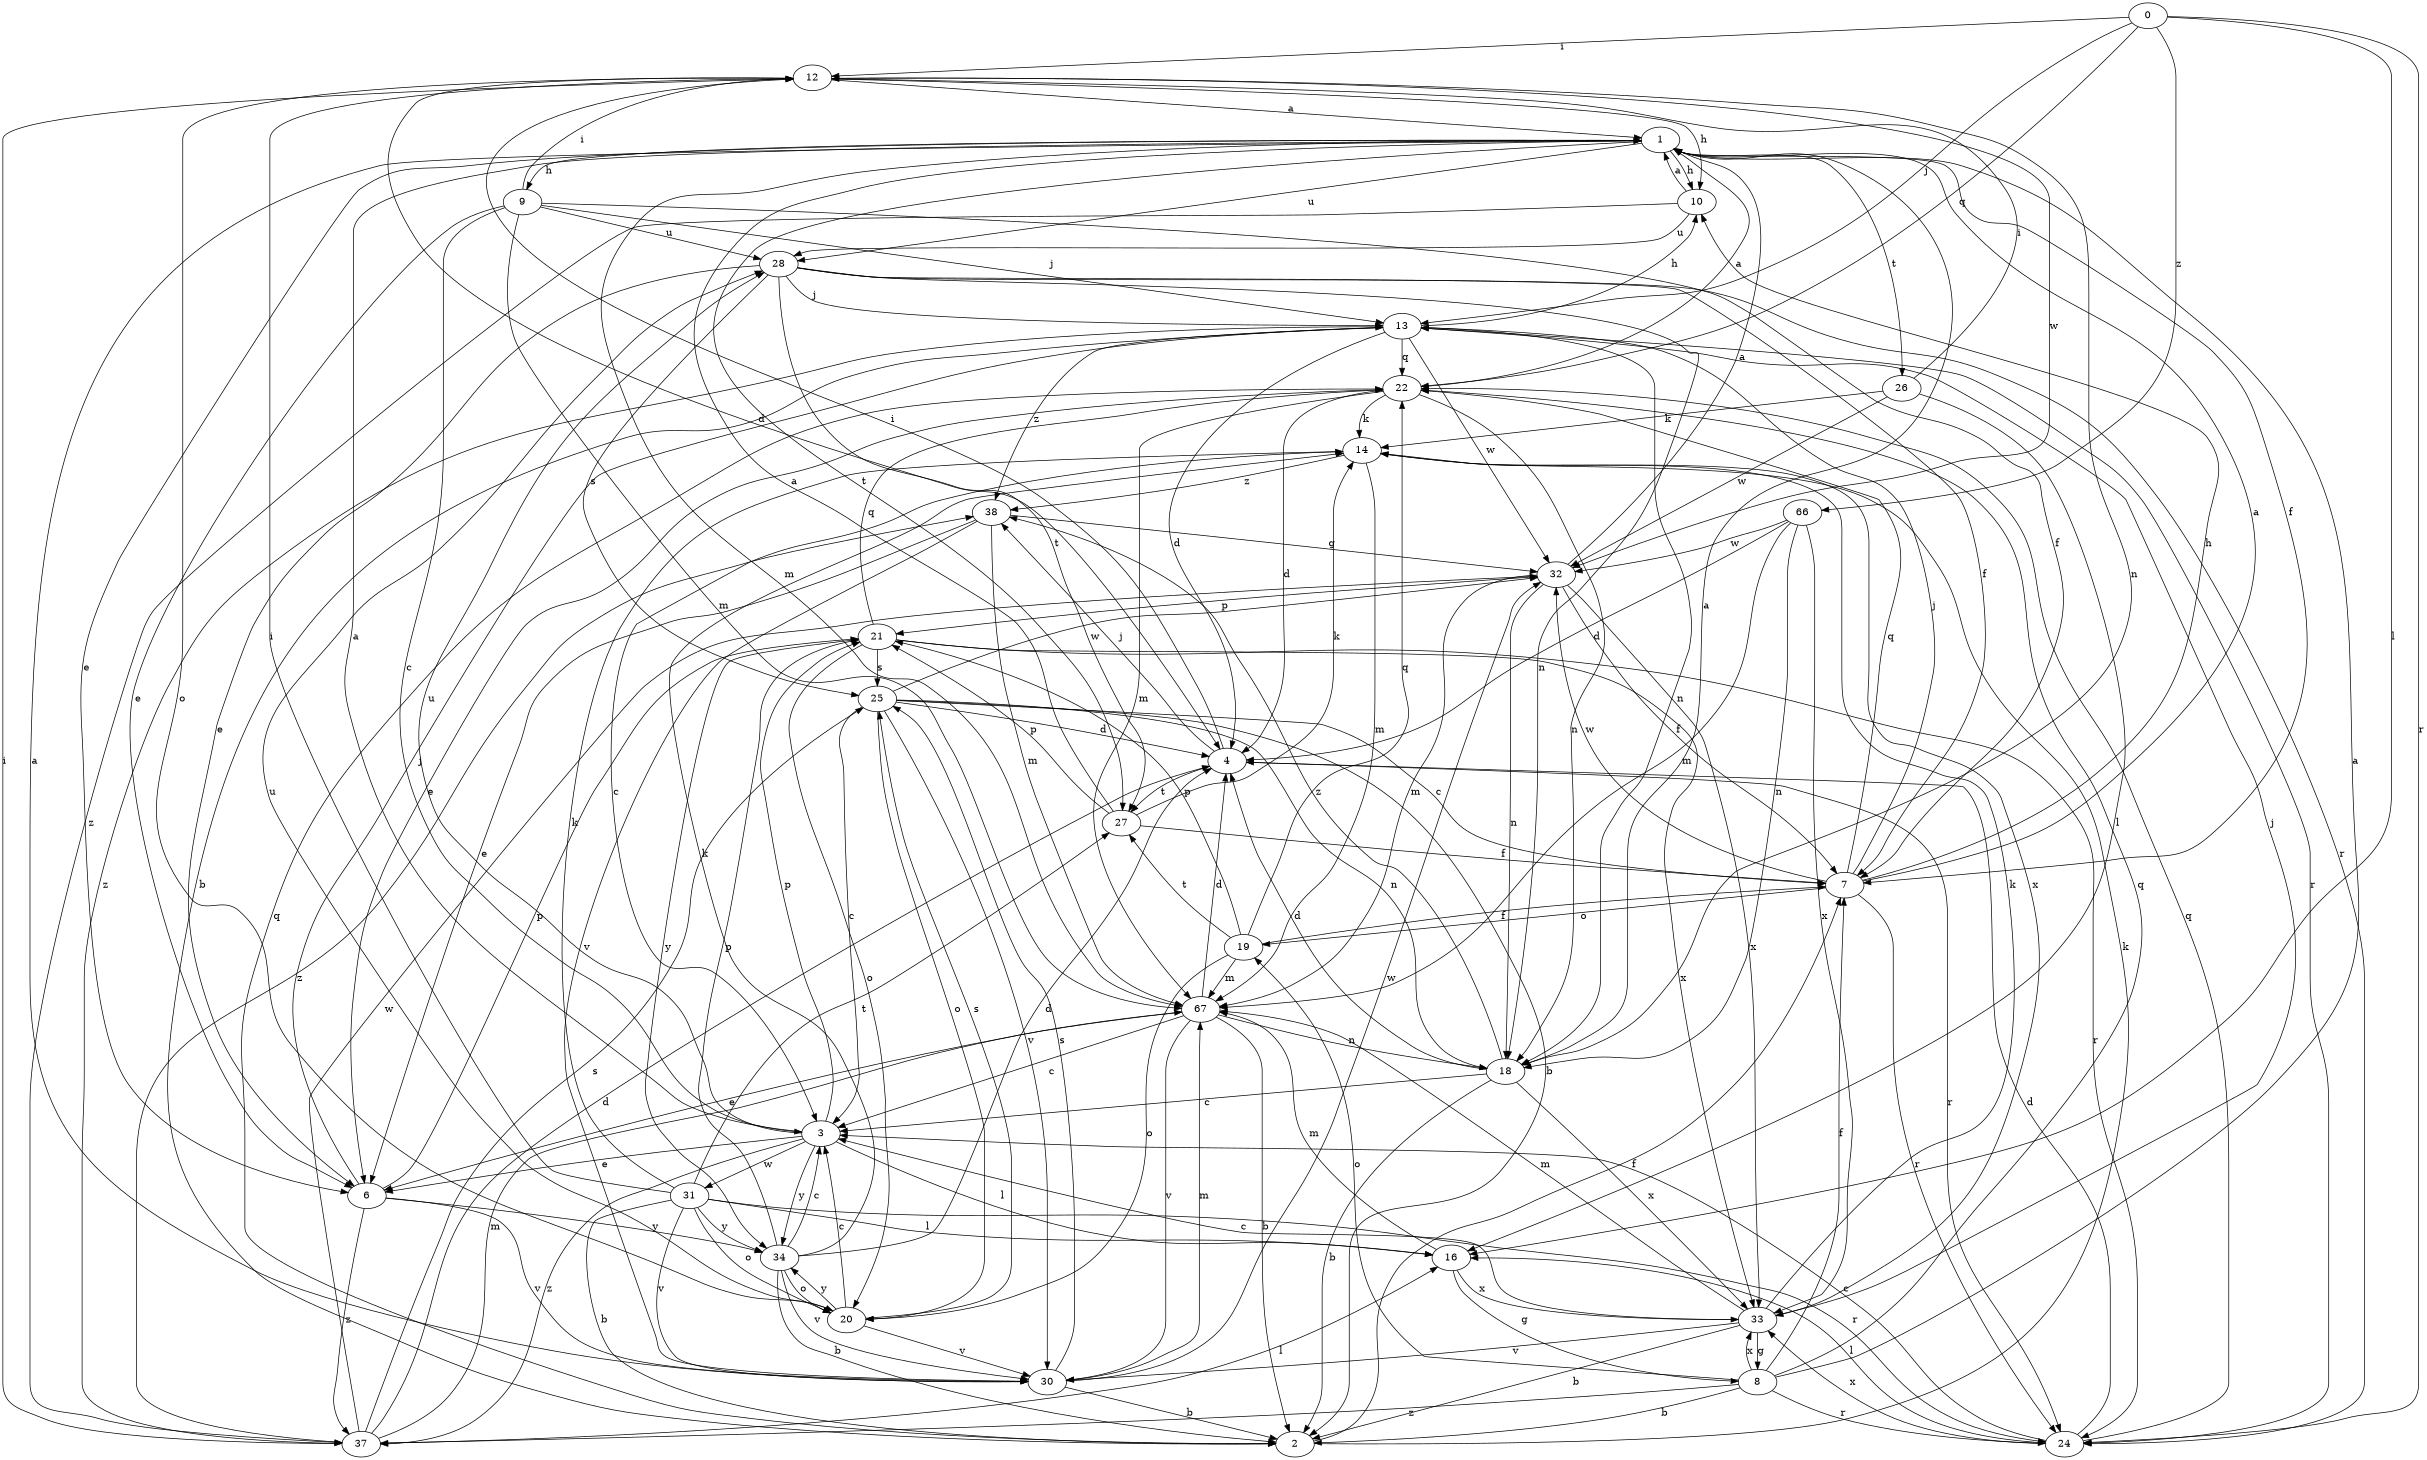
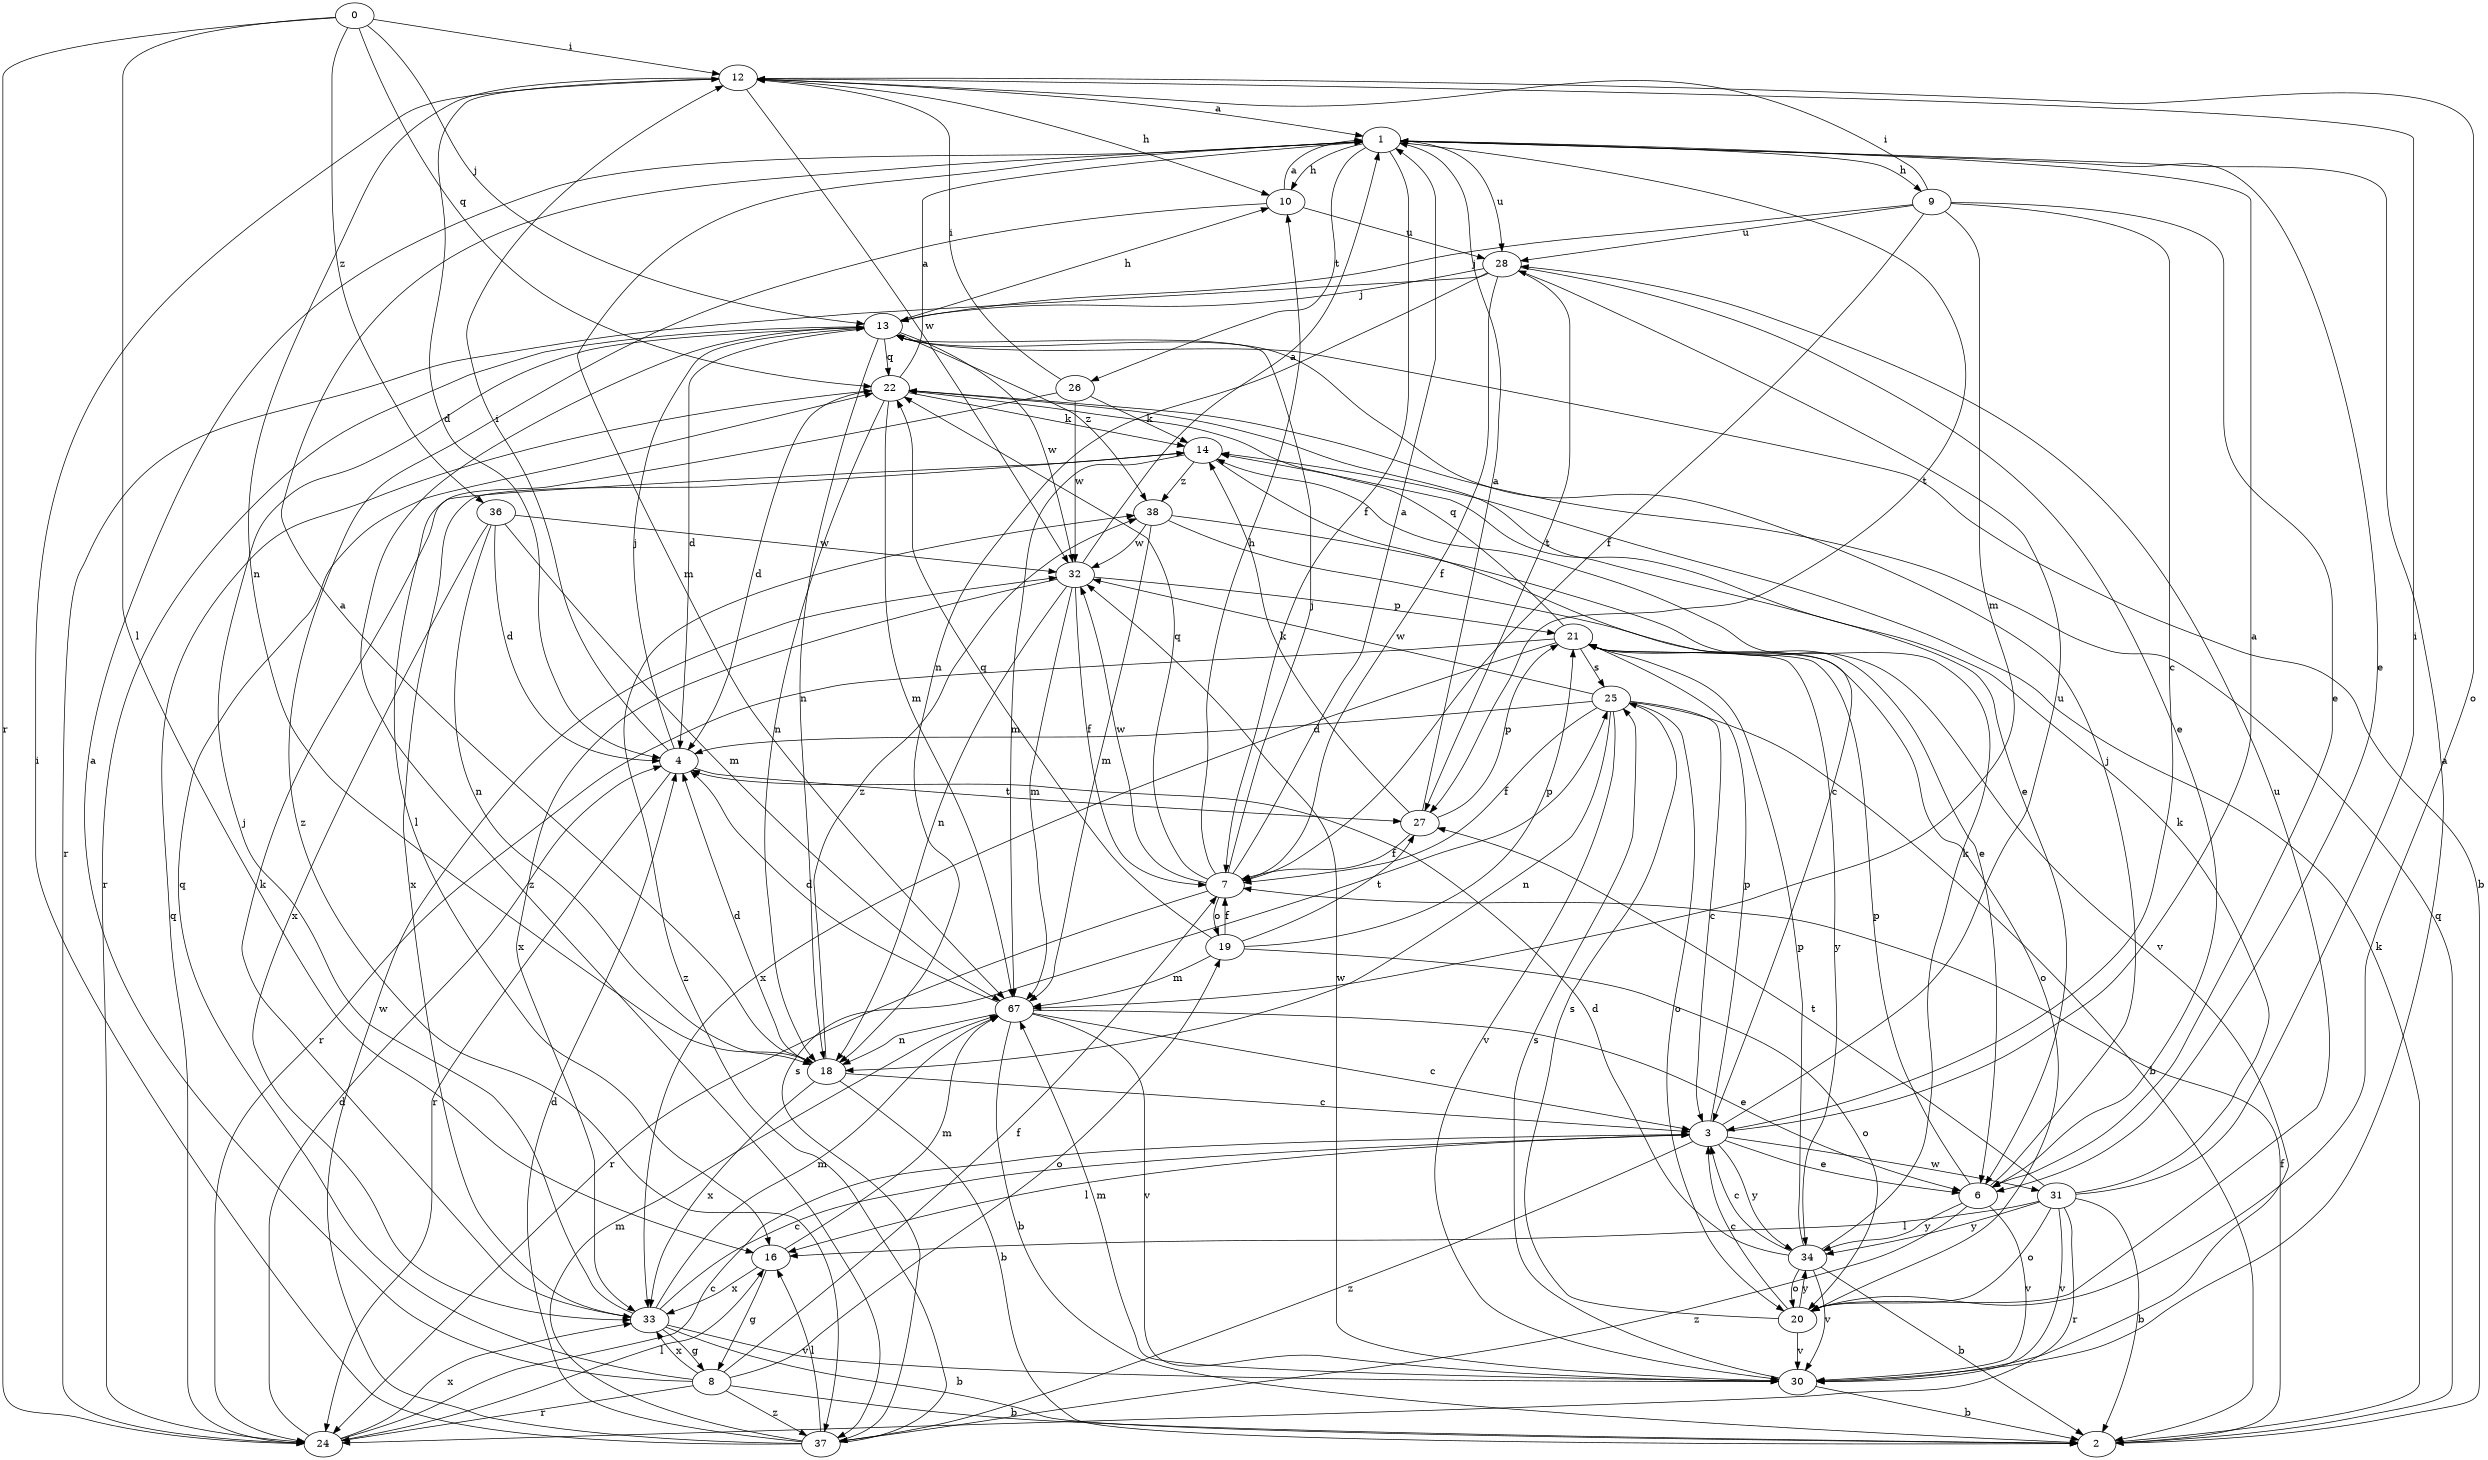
node "66": label "66" -> "36"
edge "28" -> "25": removed, label "s"
edge "38" -> "32": label "g" -> "w"
edge "4" -> "38": now "4" -> "13"
edge "25" -> "7": label "c" -> "f"
